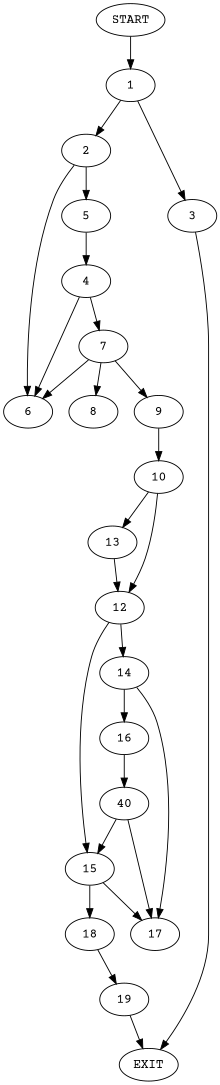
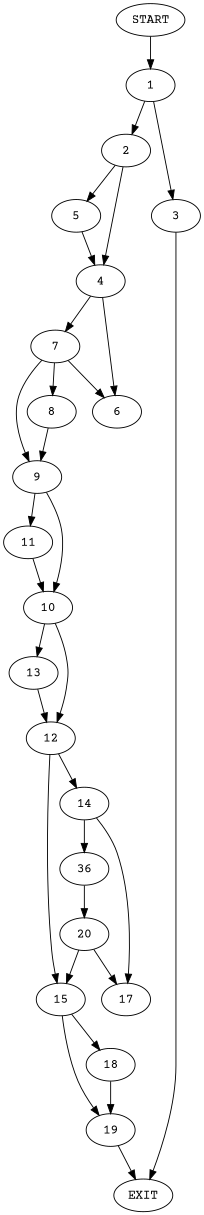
edge "2" -> "6": now "2" -> "4"
edge "8" -> "9": added
node "11": added
node "16": label "16" -> "36"
node "40": label "40" -> "20"
edge "15" -> "17": now "15" -> "19"
